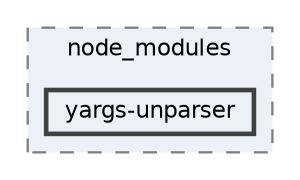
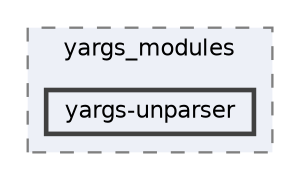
cluster "node_modules": label "node_modules" -> "yargs_modules"
